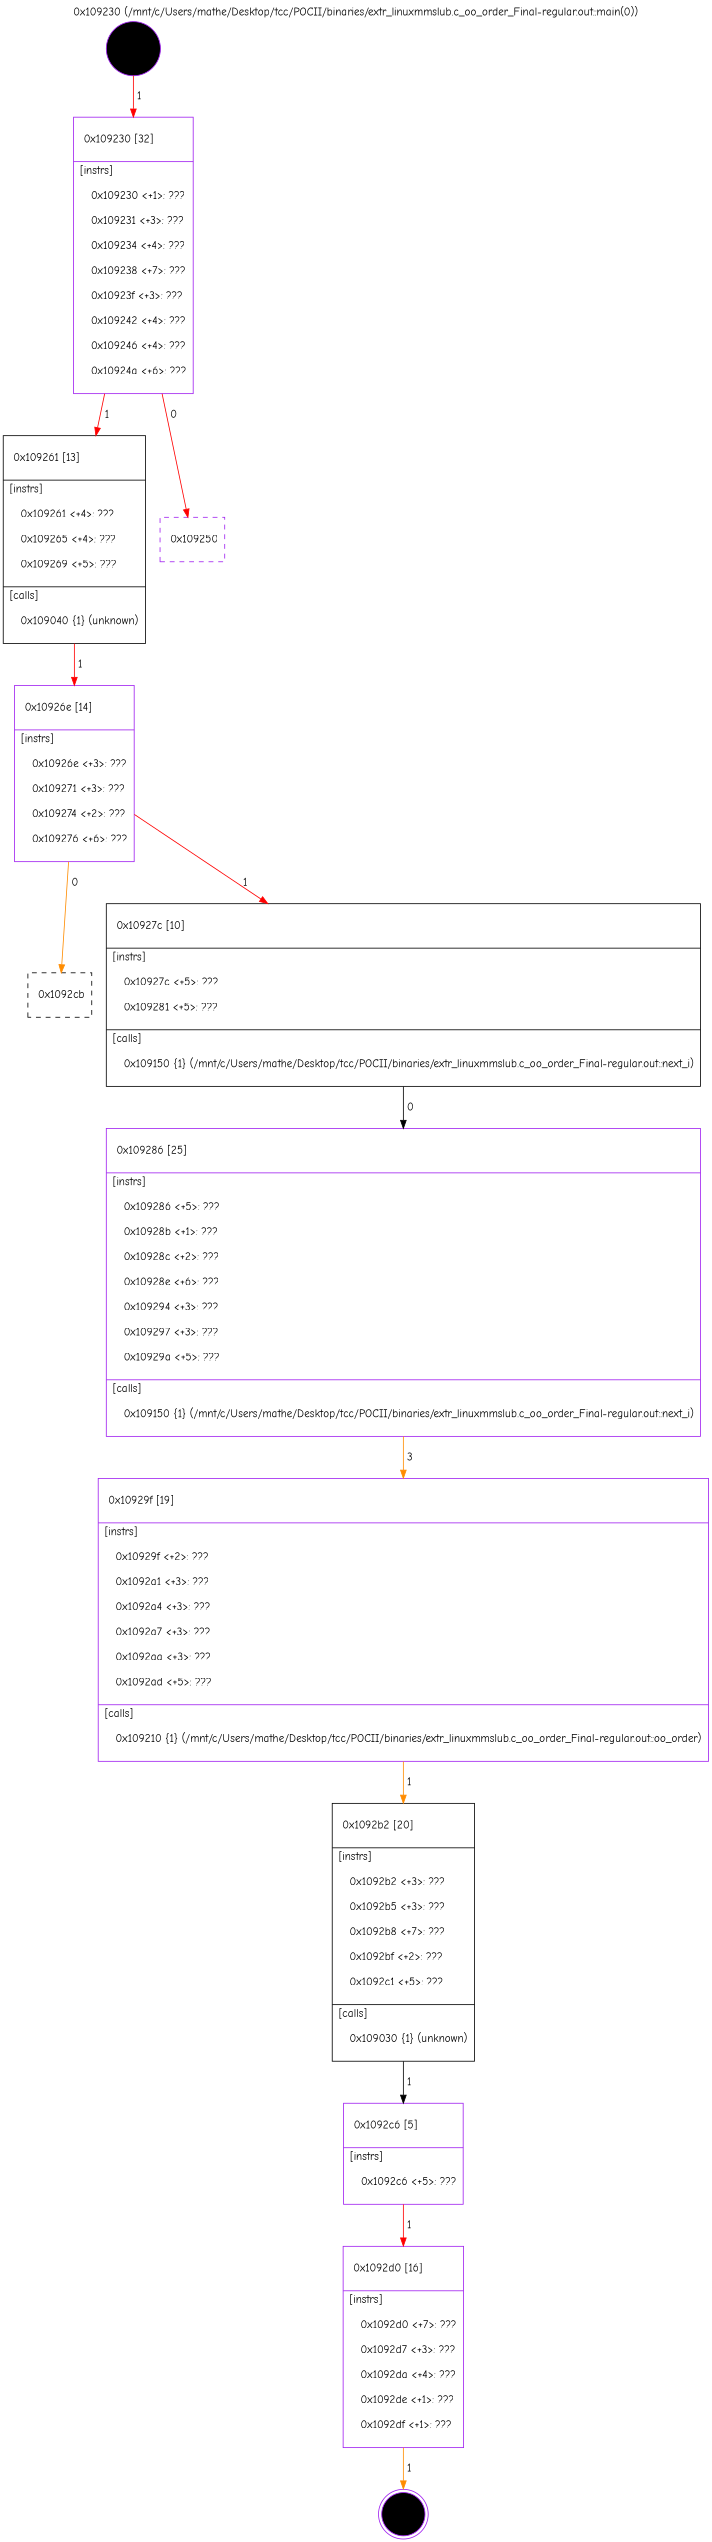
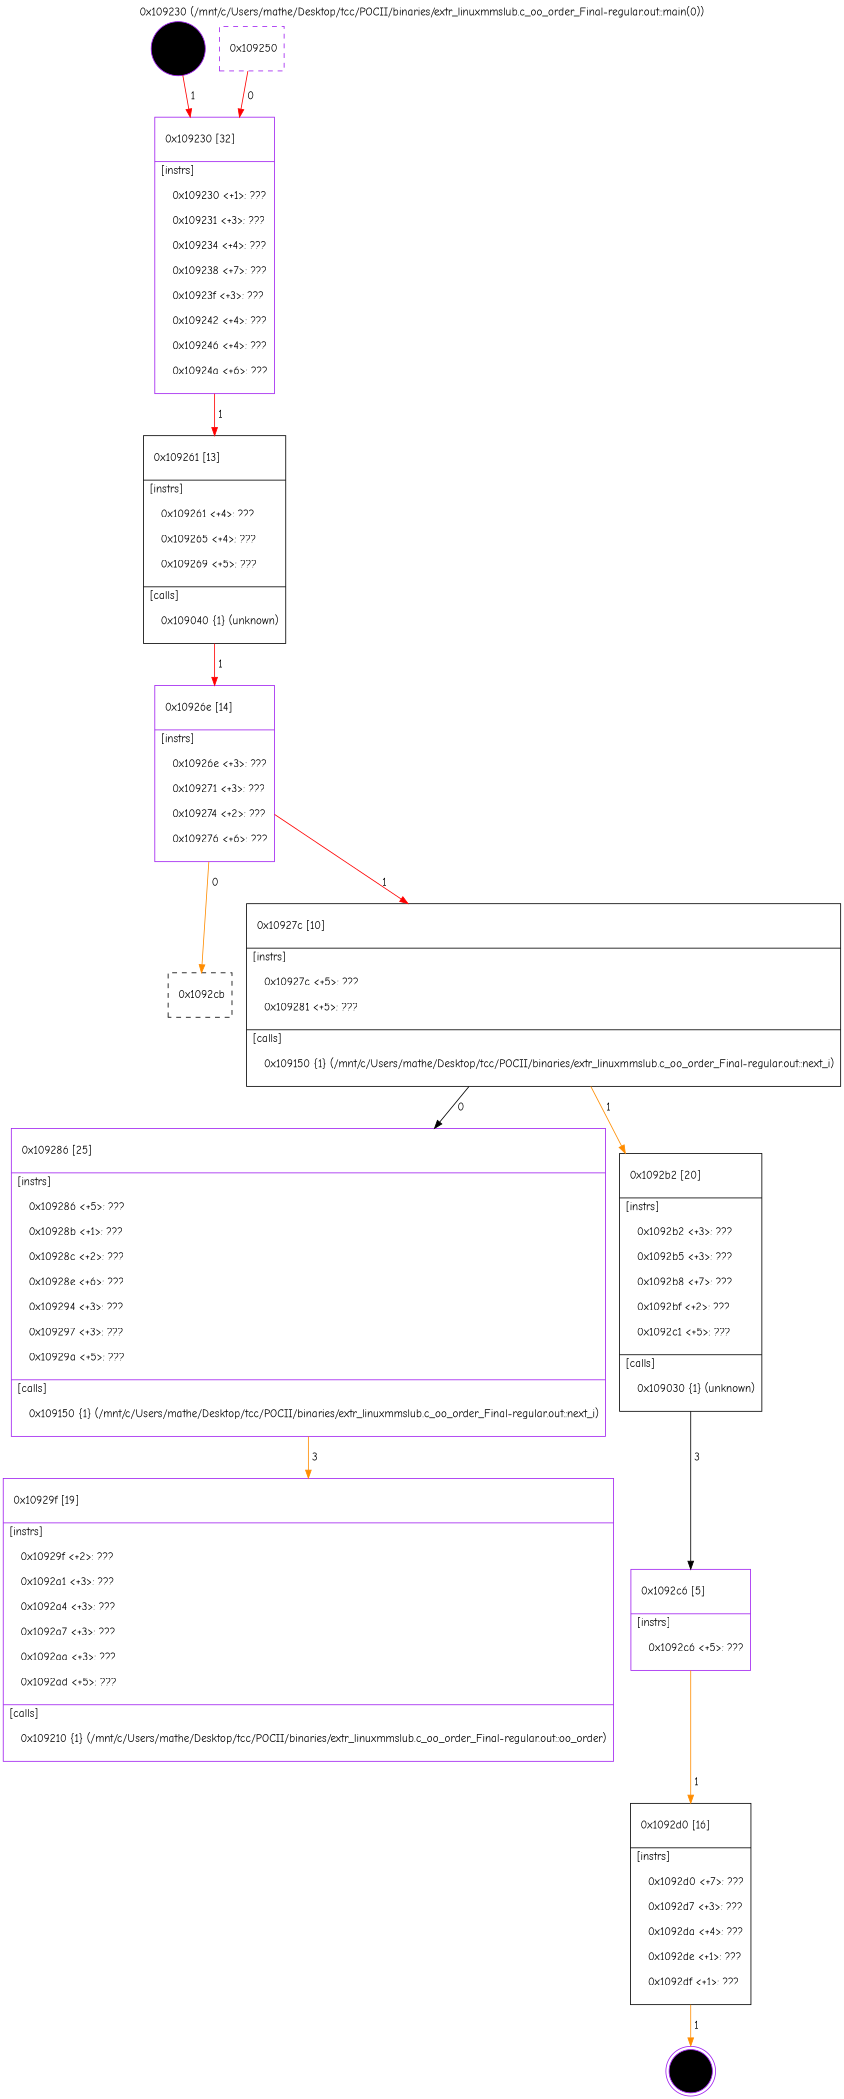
edge "0x109230 [32]" -> "0x109250": reversed
edge "0x10929f [19]" -> "0x1092b2 [20]": now "0x10927c [10]" -> "0x1092b2 [20]"
edge "0x1092b2 [20]" -> "0x1092c6 [5]": label " 1" -> " 3"
edge "0x1092c6 [5]" -> "0x1092d0 [16]": color red -> darkorange
node "0x1092d0 [16]": color purple -> black
